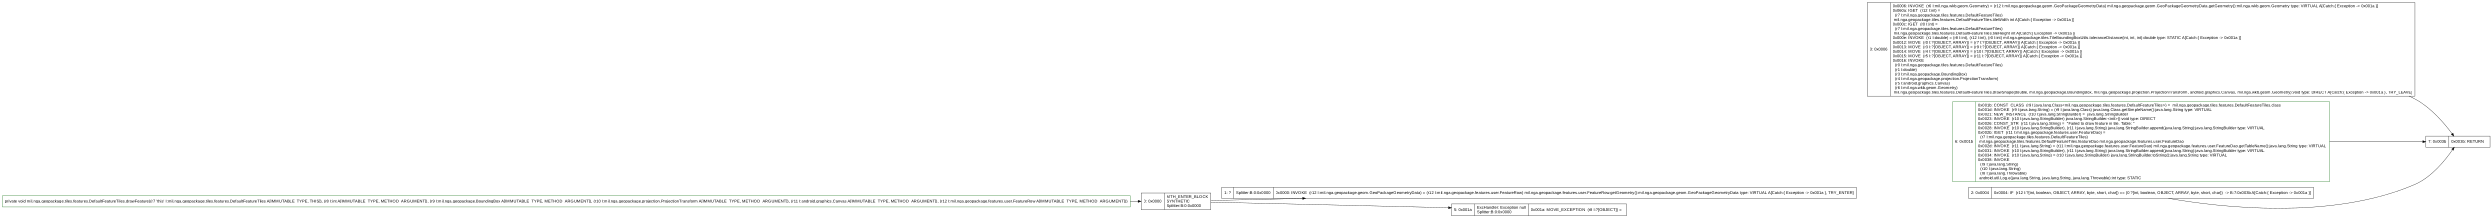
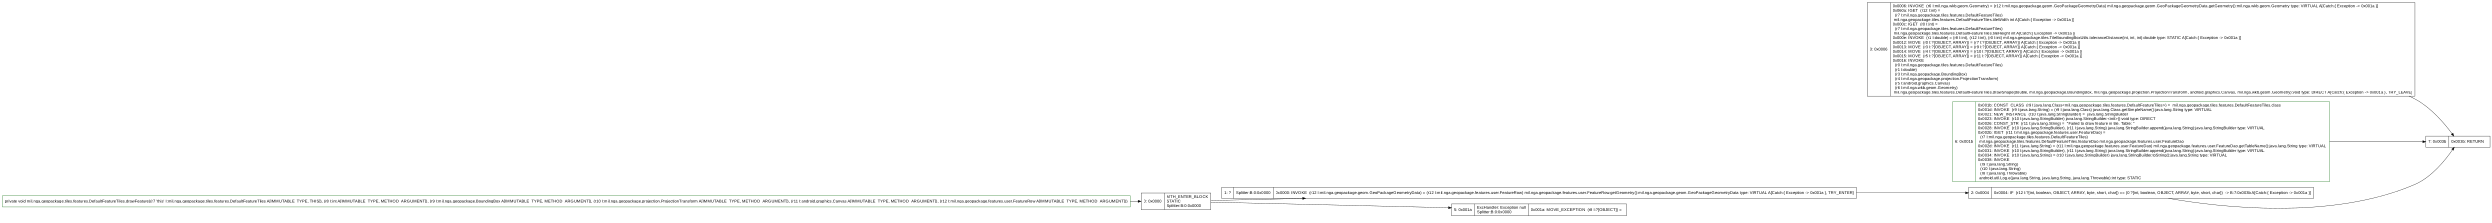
edge "1: ?" -> "2: 0x0004": added
node "0: 0x0000": text "SYNTHETIC" -> "STATIC"
